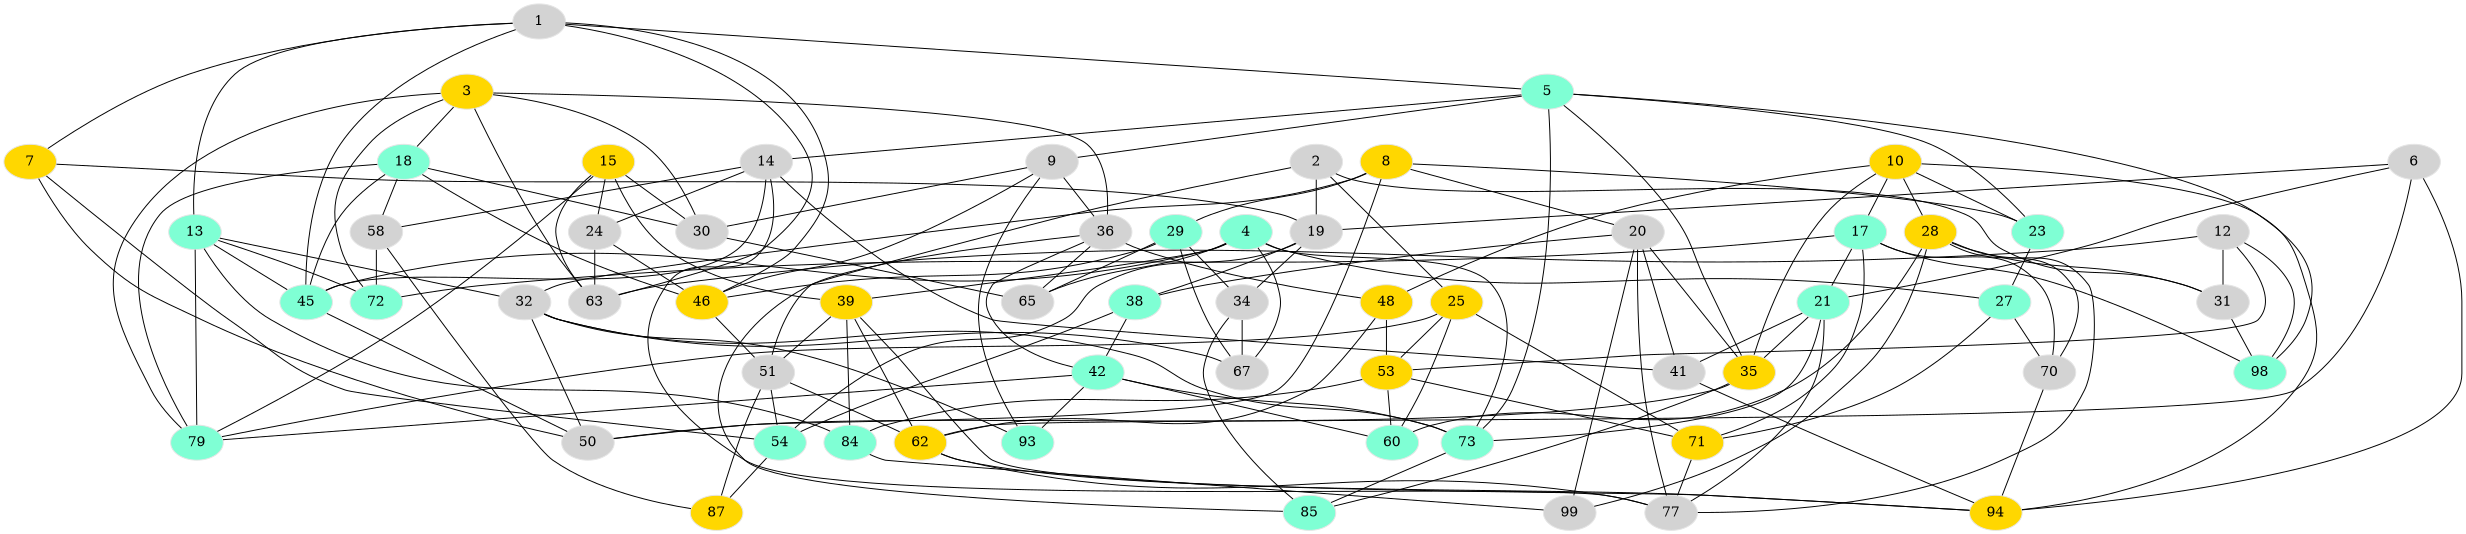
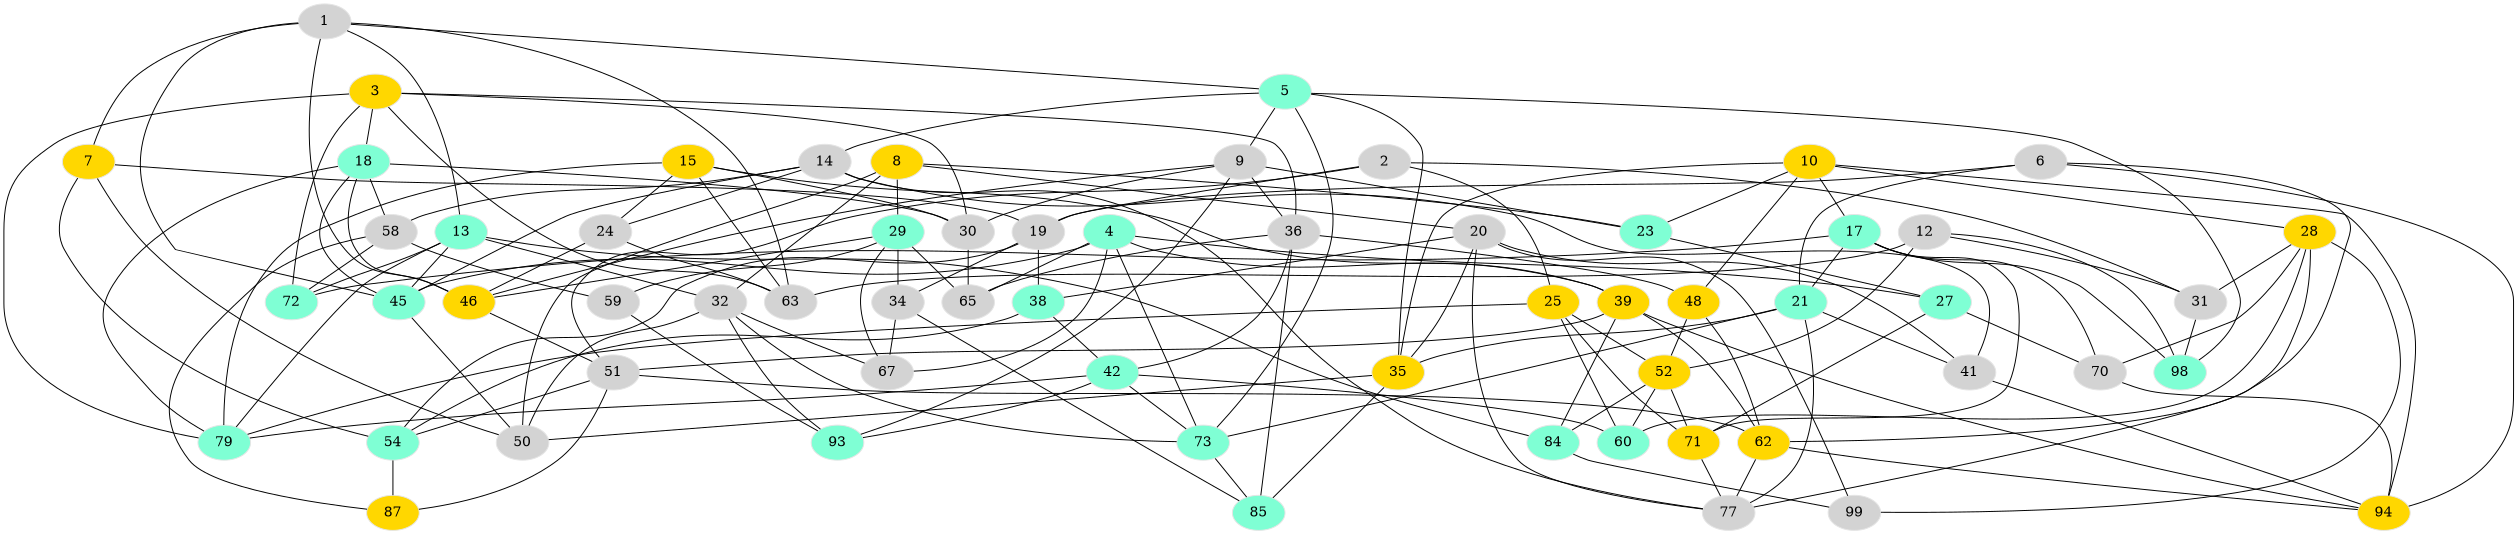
edge "5" -- "23": now "9" -- "23"
node "59": added
node "53": label "53" -> "52"
